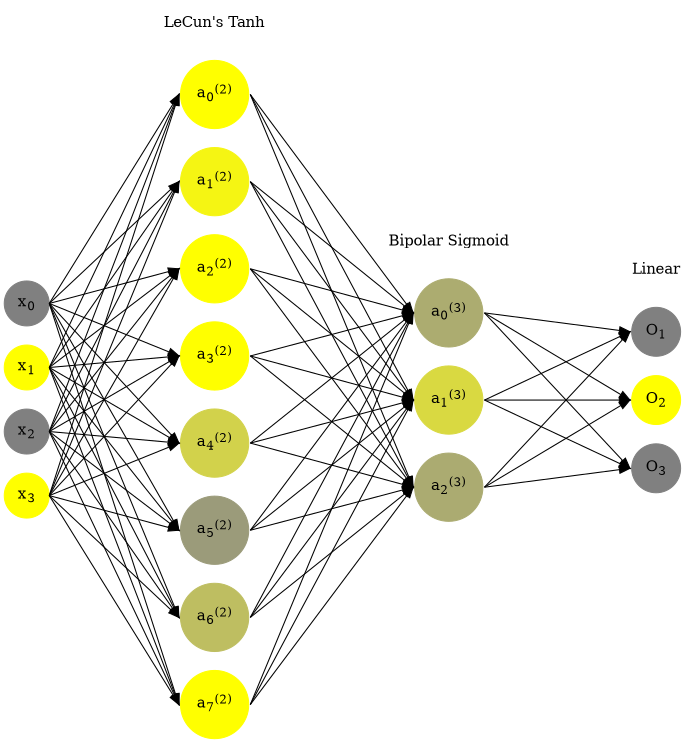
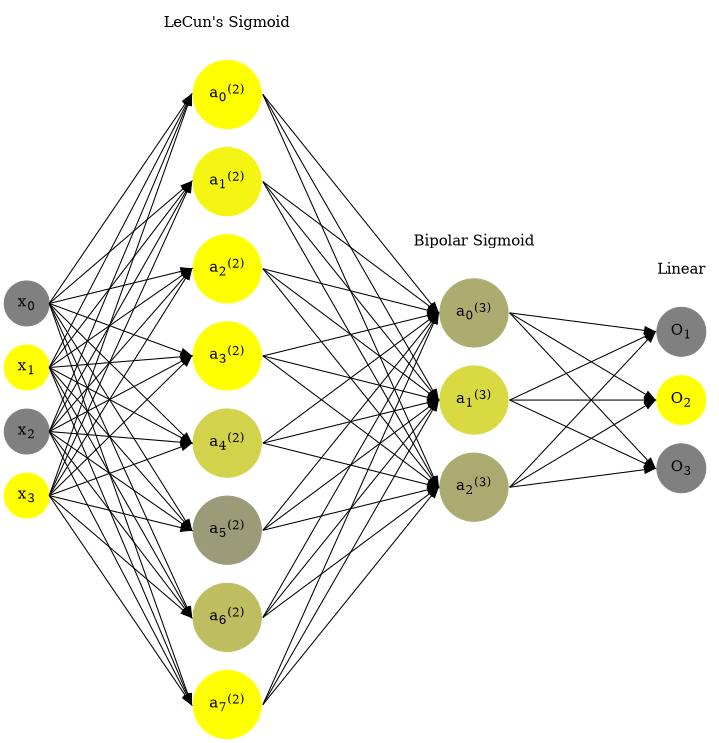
node "LeCun's Tanh": label "LeCun's Tanh" -> "LeCun's Sigmoid"
